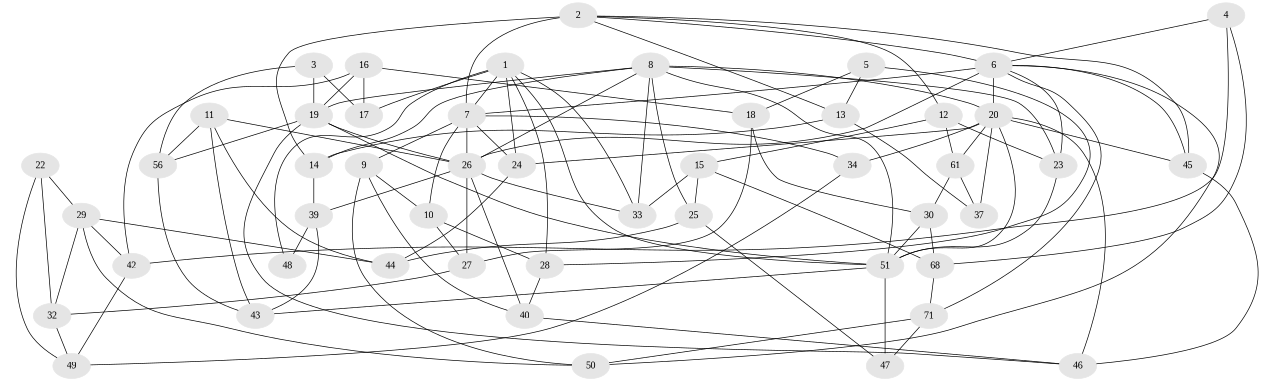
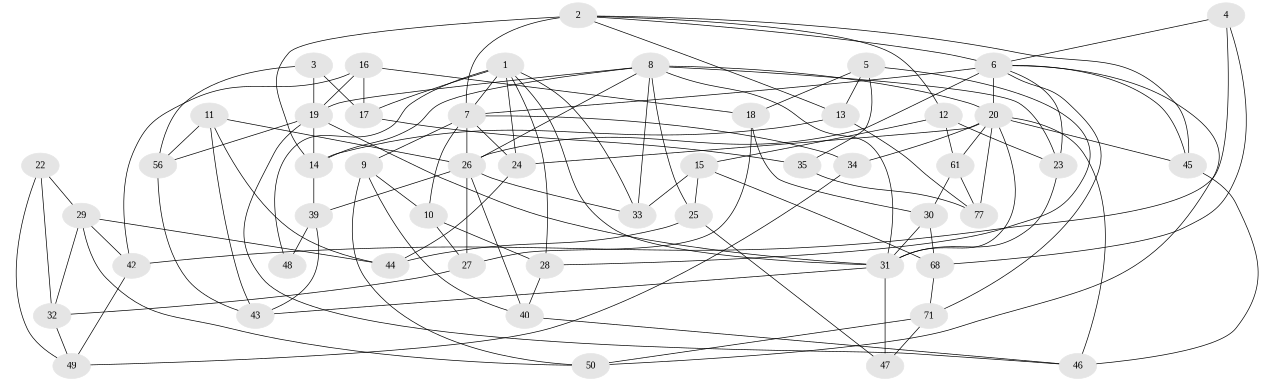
edge "19" -- "26": now "19" -- "14"
node "35": added
node "37": label "37" -> "77"
node "51": label "51" -> "31"
